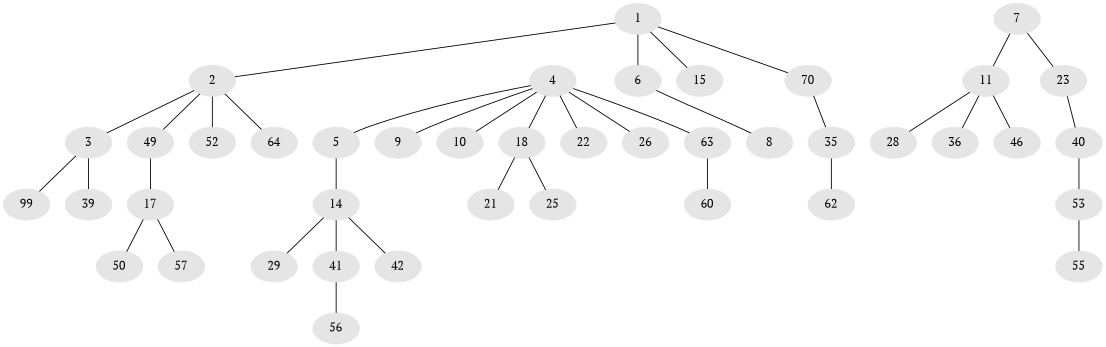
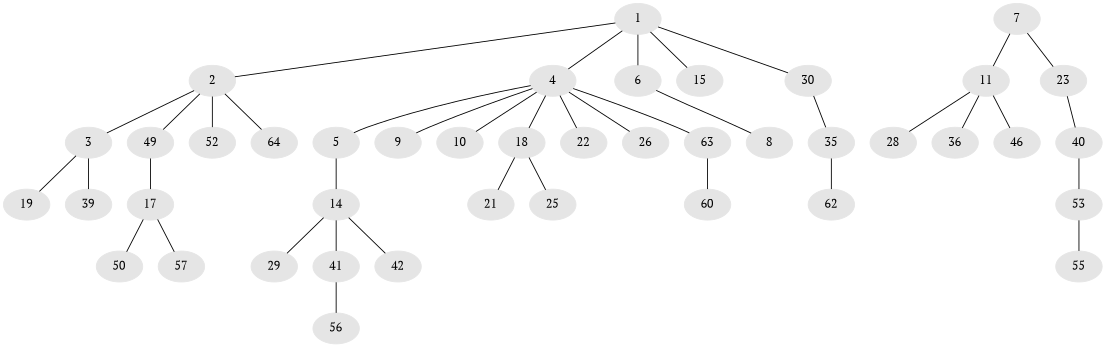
edge "1" -- "4": added
node "70": label "70" -> "30"
node "99": label "99" -> "19"
